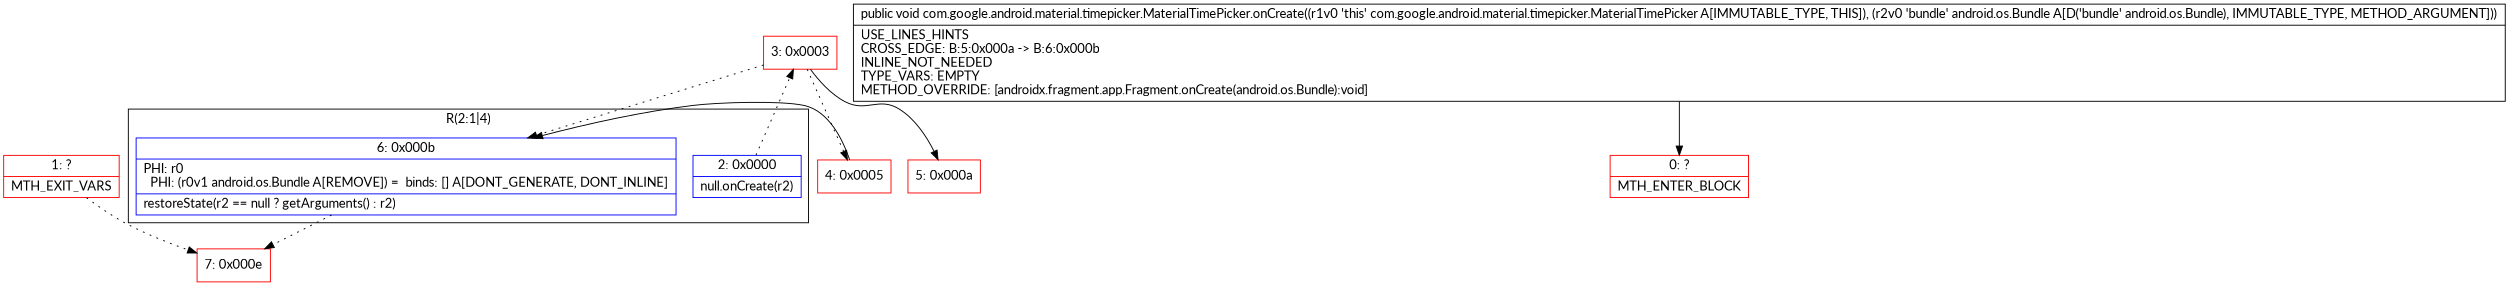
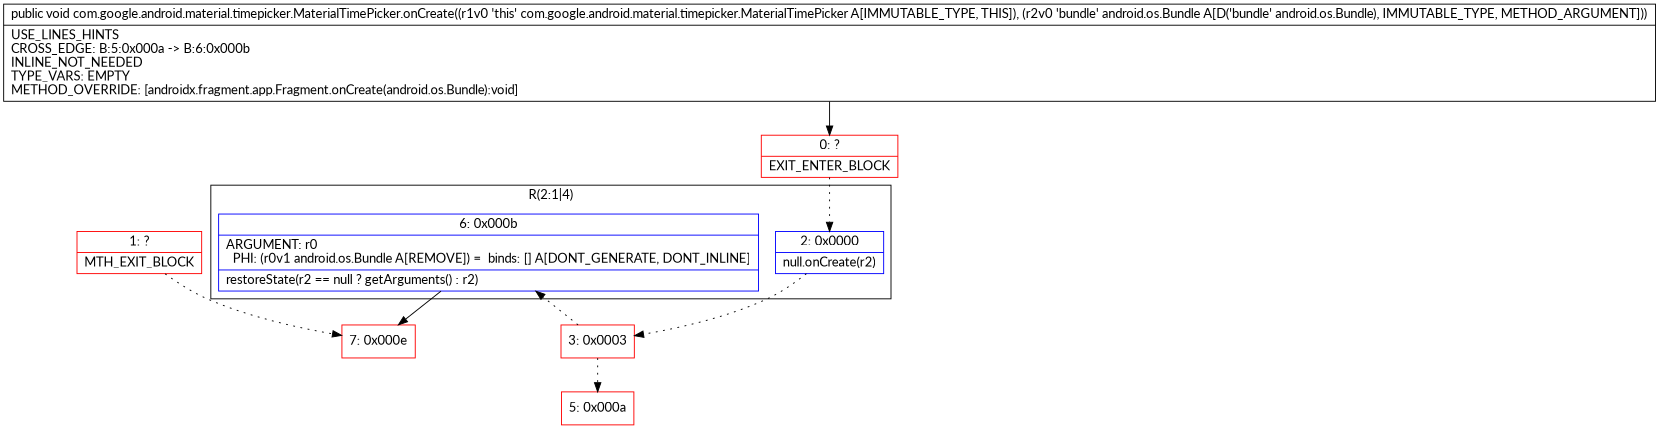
edge "3: 0x0003" -> "5: 0x000a": style solid -> dotted
node "6: 0x000b": text "PHI: r0" -> "ARGUMENT: r0"
node "4: 0x0005": removed
node "1: ?": text "MTH_EXIT_VARS" -> "MTH_EXIT_BLOCK"
node "0: ?": text "MTH_ENTER_BLOCK" -> "EXIT_ENTER_BLOCK"
edge "0: ?" -> "2: 0x0000": added
edge "6: 0x000b" -> "7: 0x000e": style dotted -> solid
